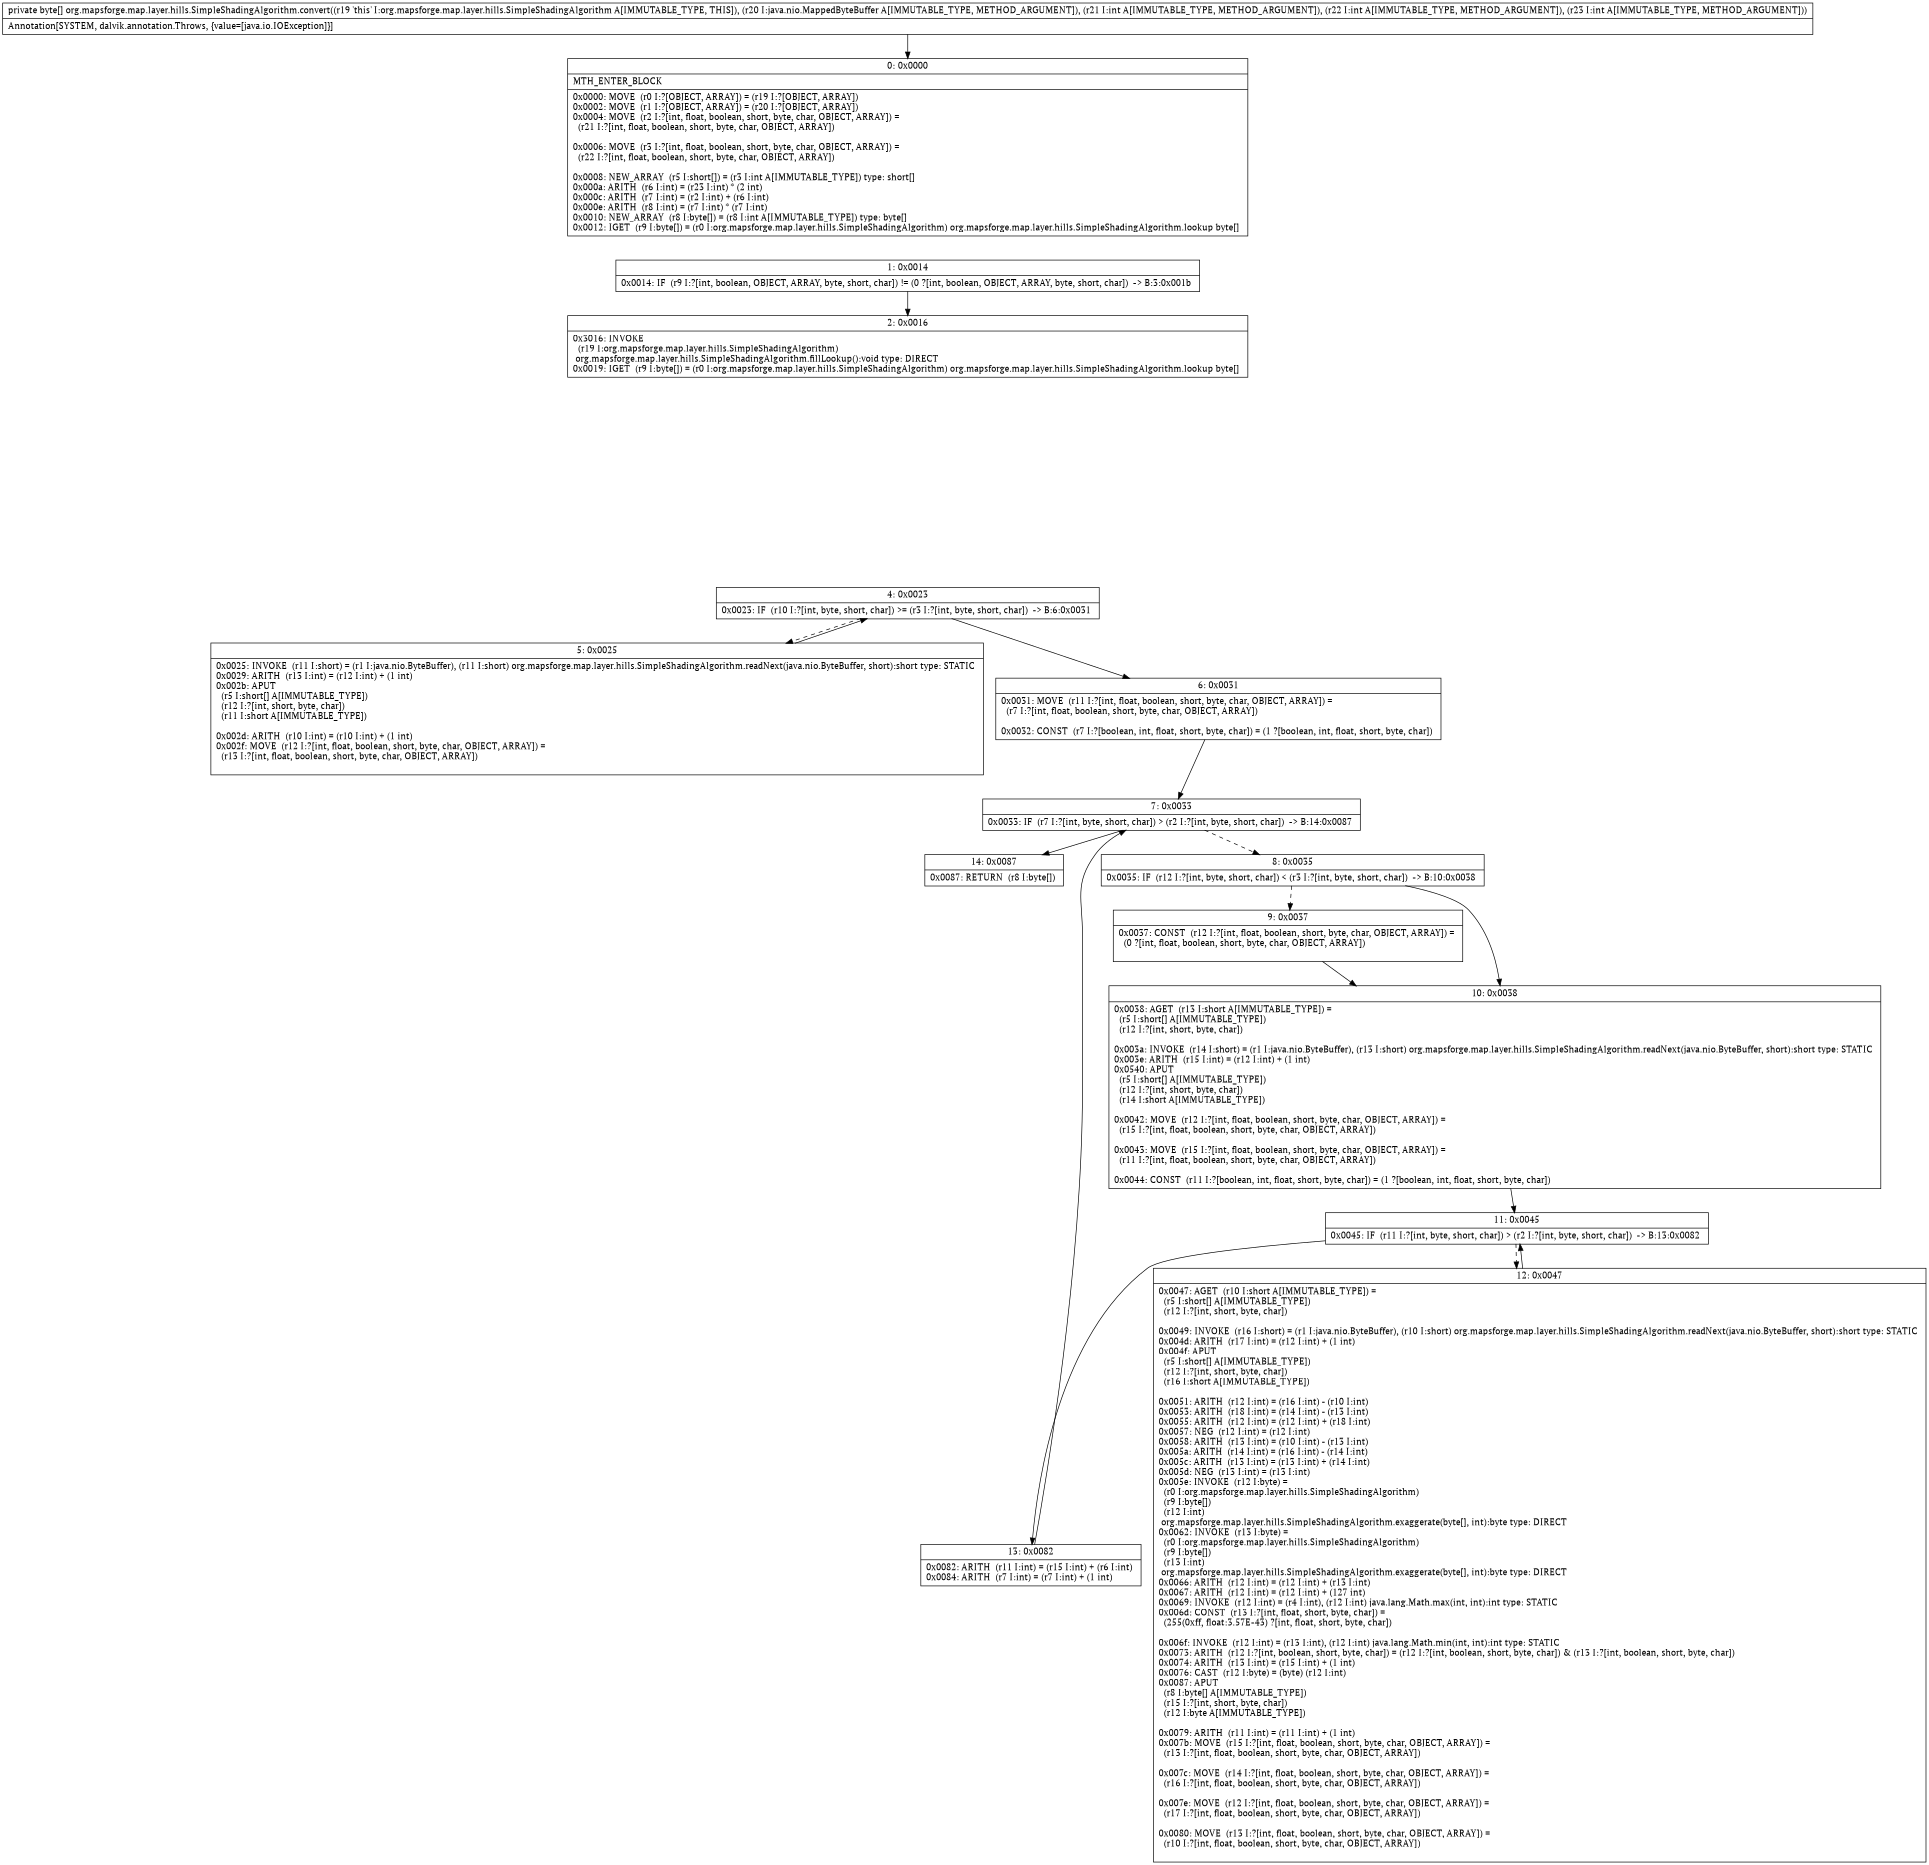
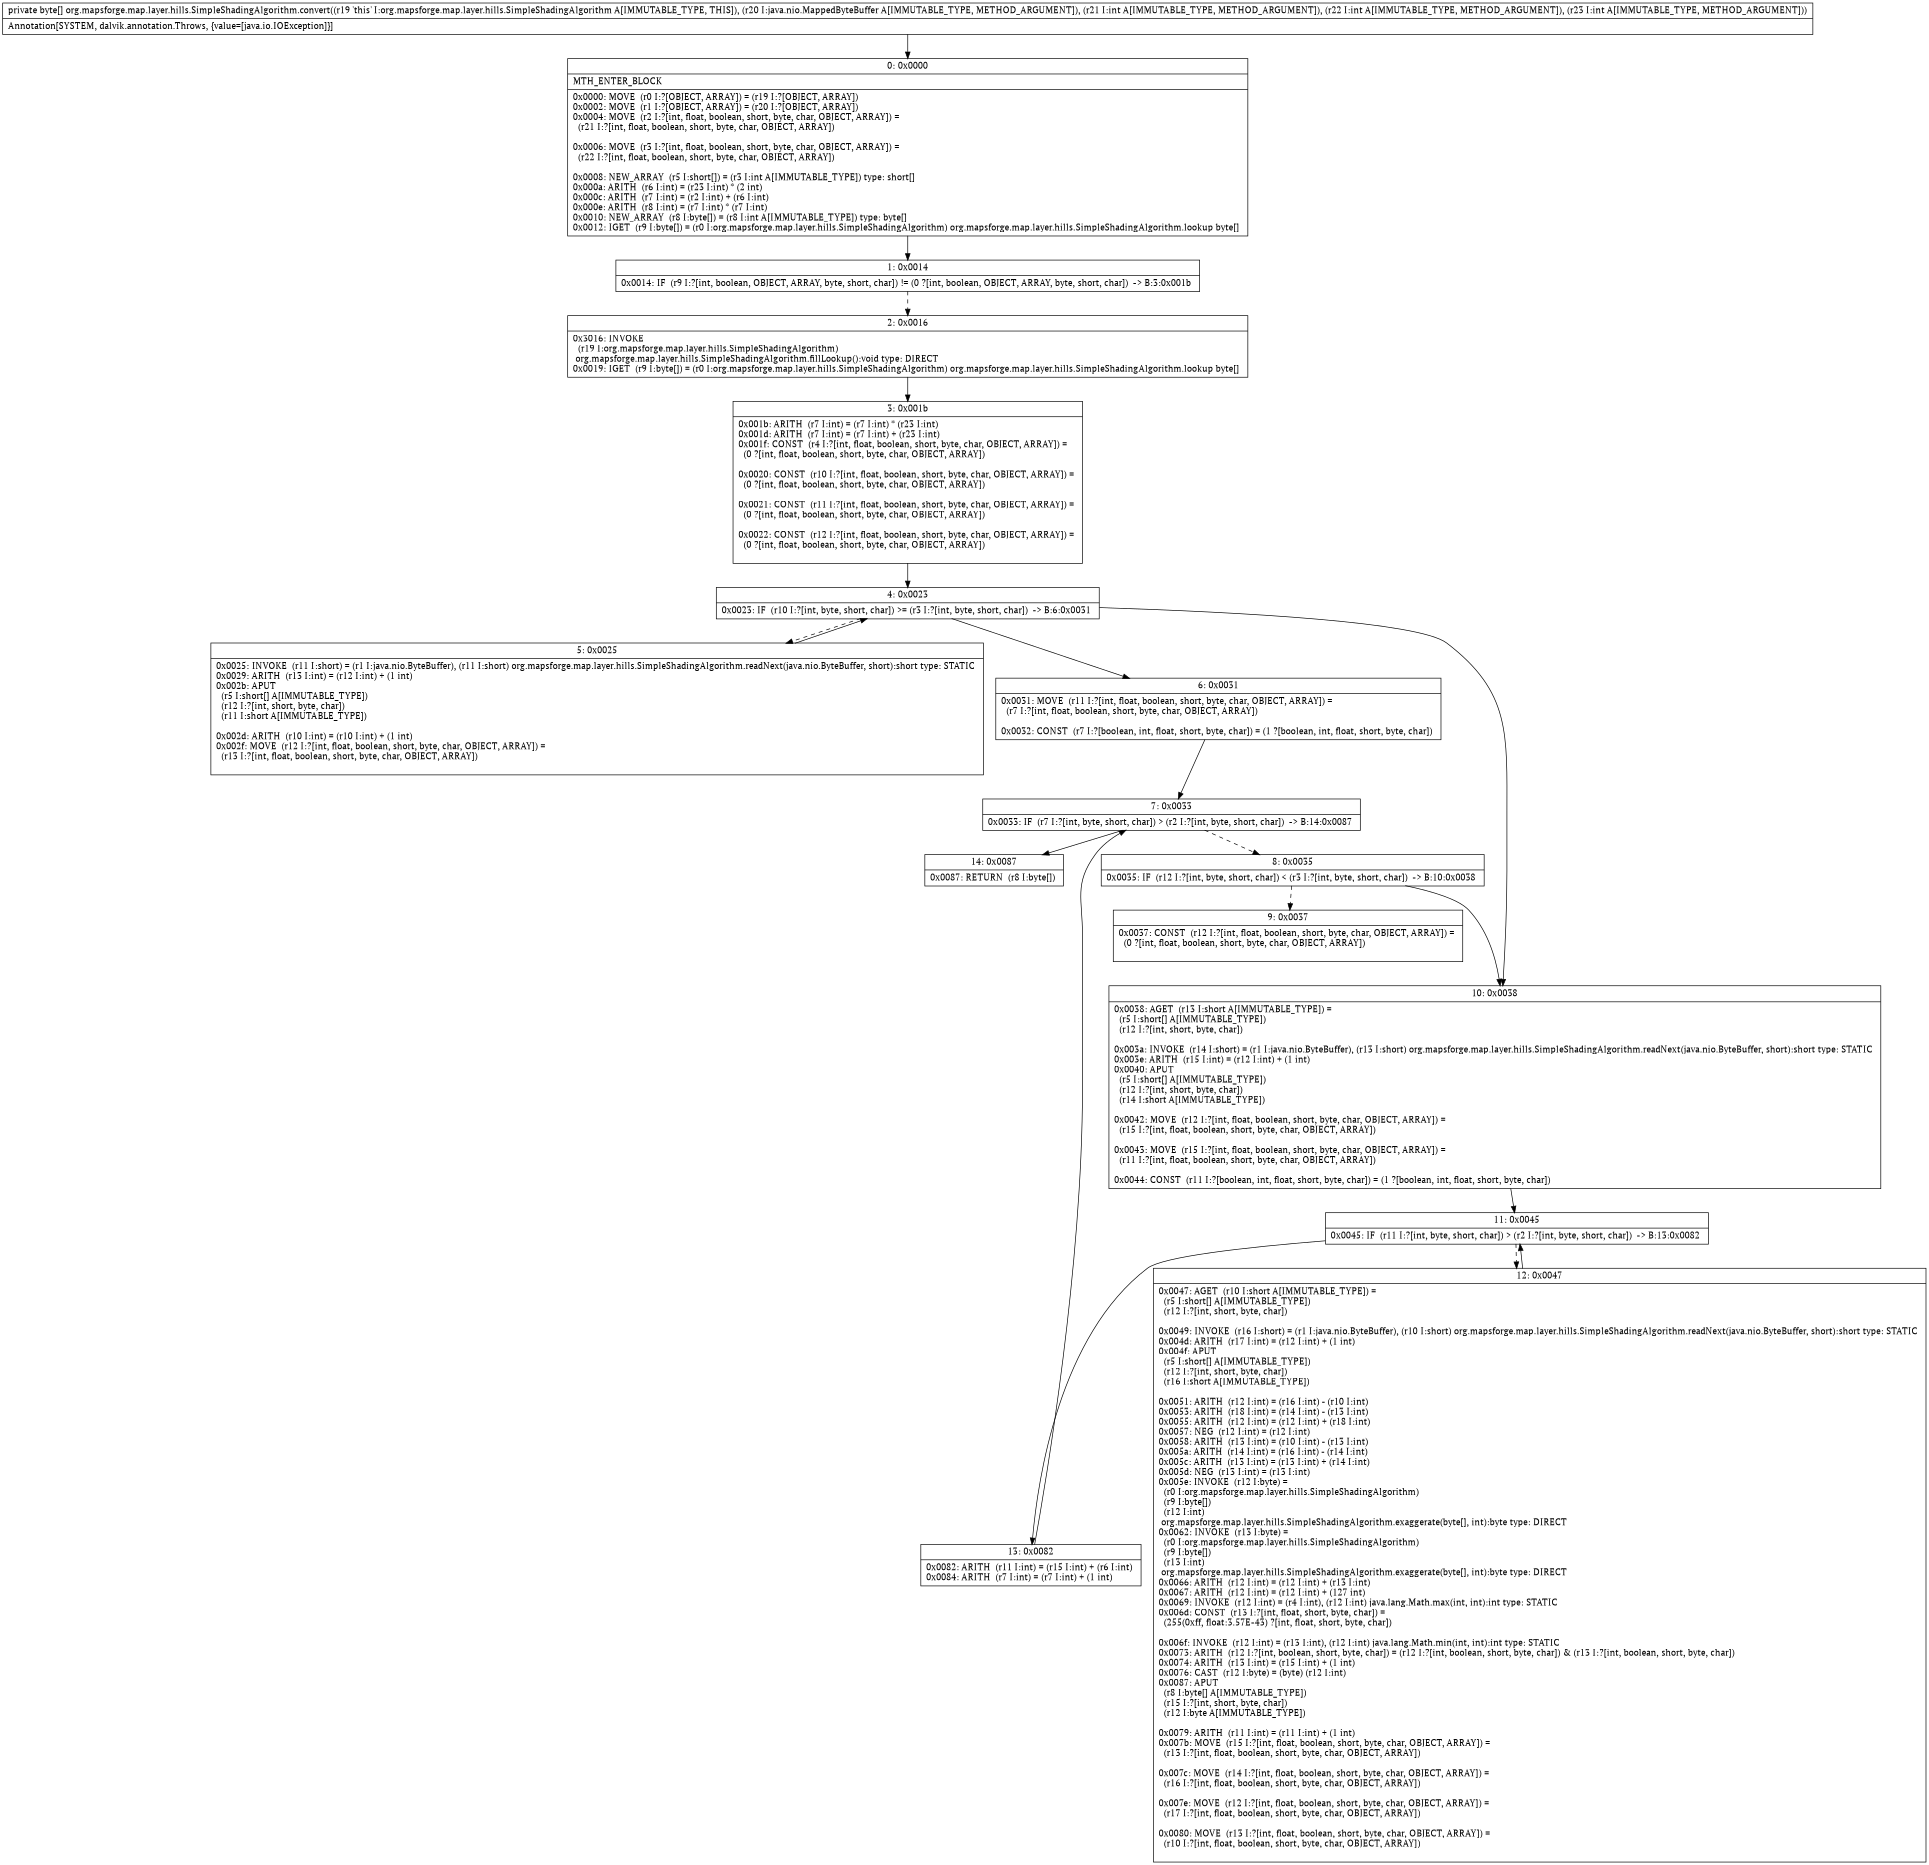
edge "0: 0x0000" -> "1: 0x0014": added
edge "1: 0x0014" -> "2: 0x0016": style solid -> dashed
node "3: 0x001b": added
edge "9: 0x0037" -> "10: 0x0038": now "4: 0x0023" -> "10: 0x0038"
node "10: 0x0038": text "0x0540: APUT" -> "0x0040: APUT"
